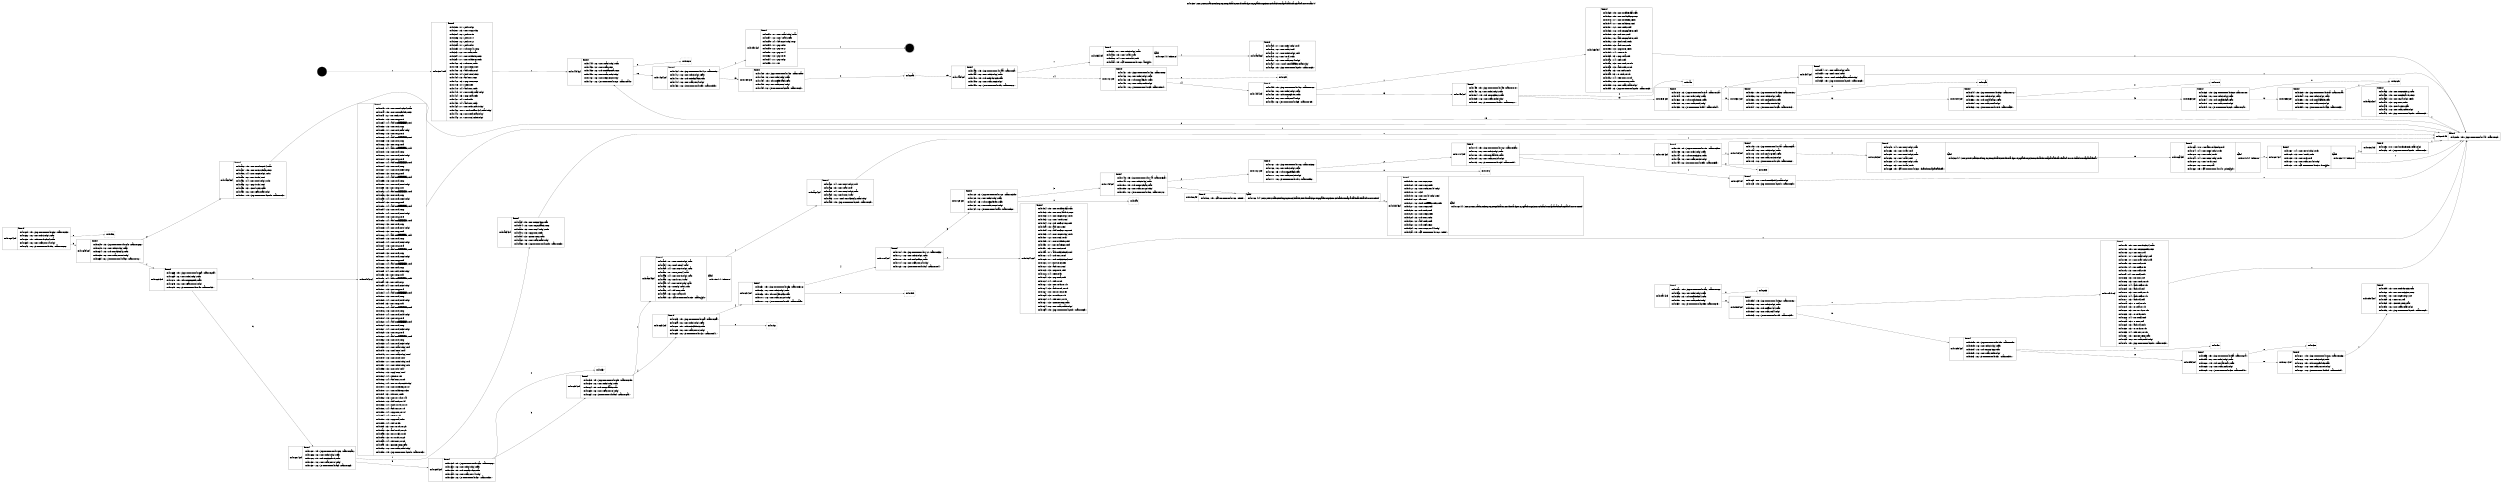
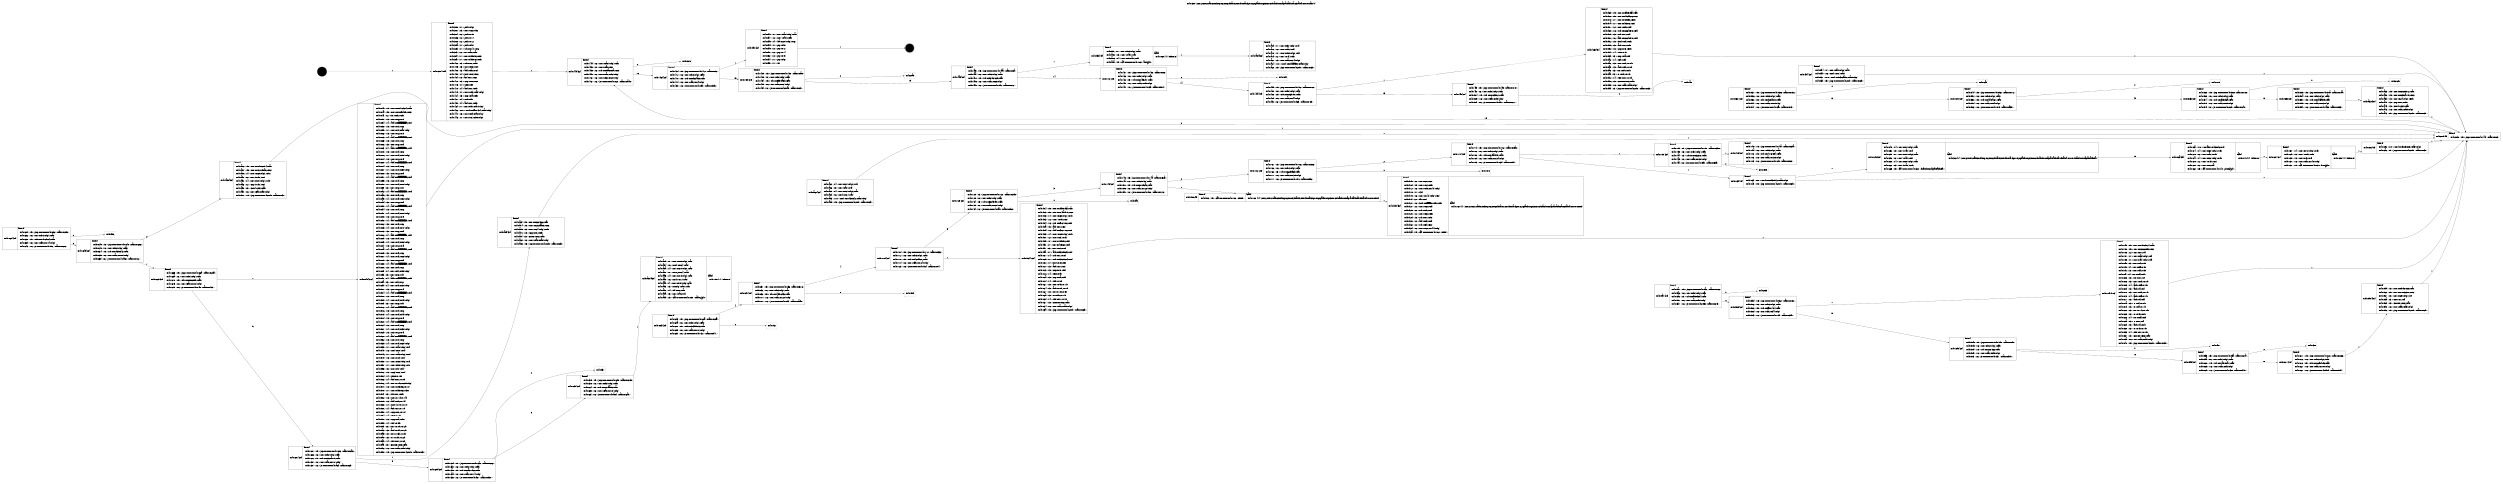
edge "0x4020ab" -> "0x4014a5 [28]": now "0x401489 [28]" -> "0x4014a5 [28]"
edge "0x401585 [28]" -> "0x40202b": now "0x401585 [28]" -> "0x401a33 [30]"
node "0x401515 [28]": removed
edge "0x4017b5 [28]" -> "0x401c4e [28]": now "0x401c3f [15]" -> "0x401c4e [28]"
edge "0x401c87 [21]" -> "0x4020d0 [5]": now "0x4019bd [30]" -> "0x4020d0 [5]"
edge "0x401a8d [53]" -> "0x401ac2 [32]": removed, label "1"
edge "0x4016b9 [28]" -> "0x4016d5 [28]": removed, label "4"
